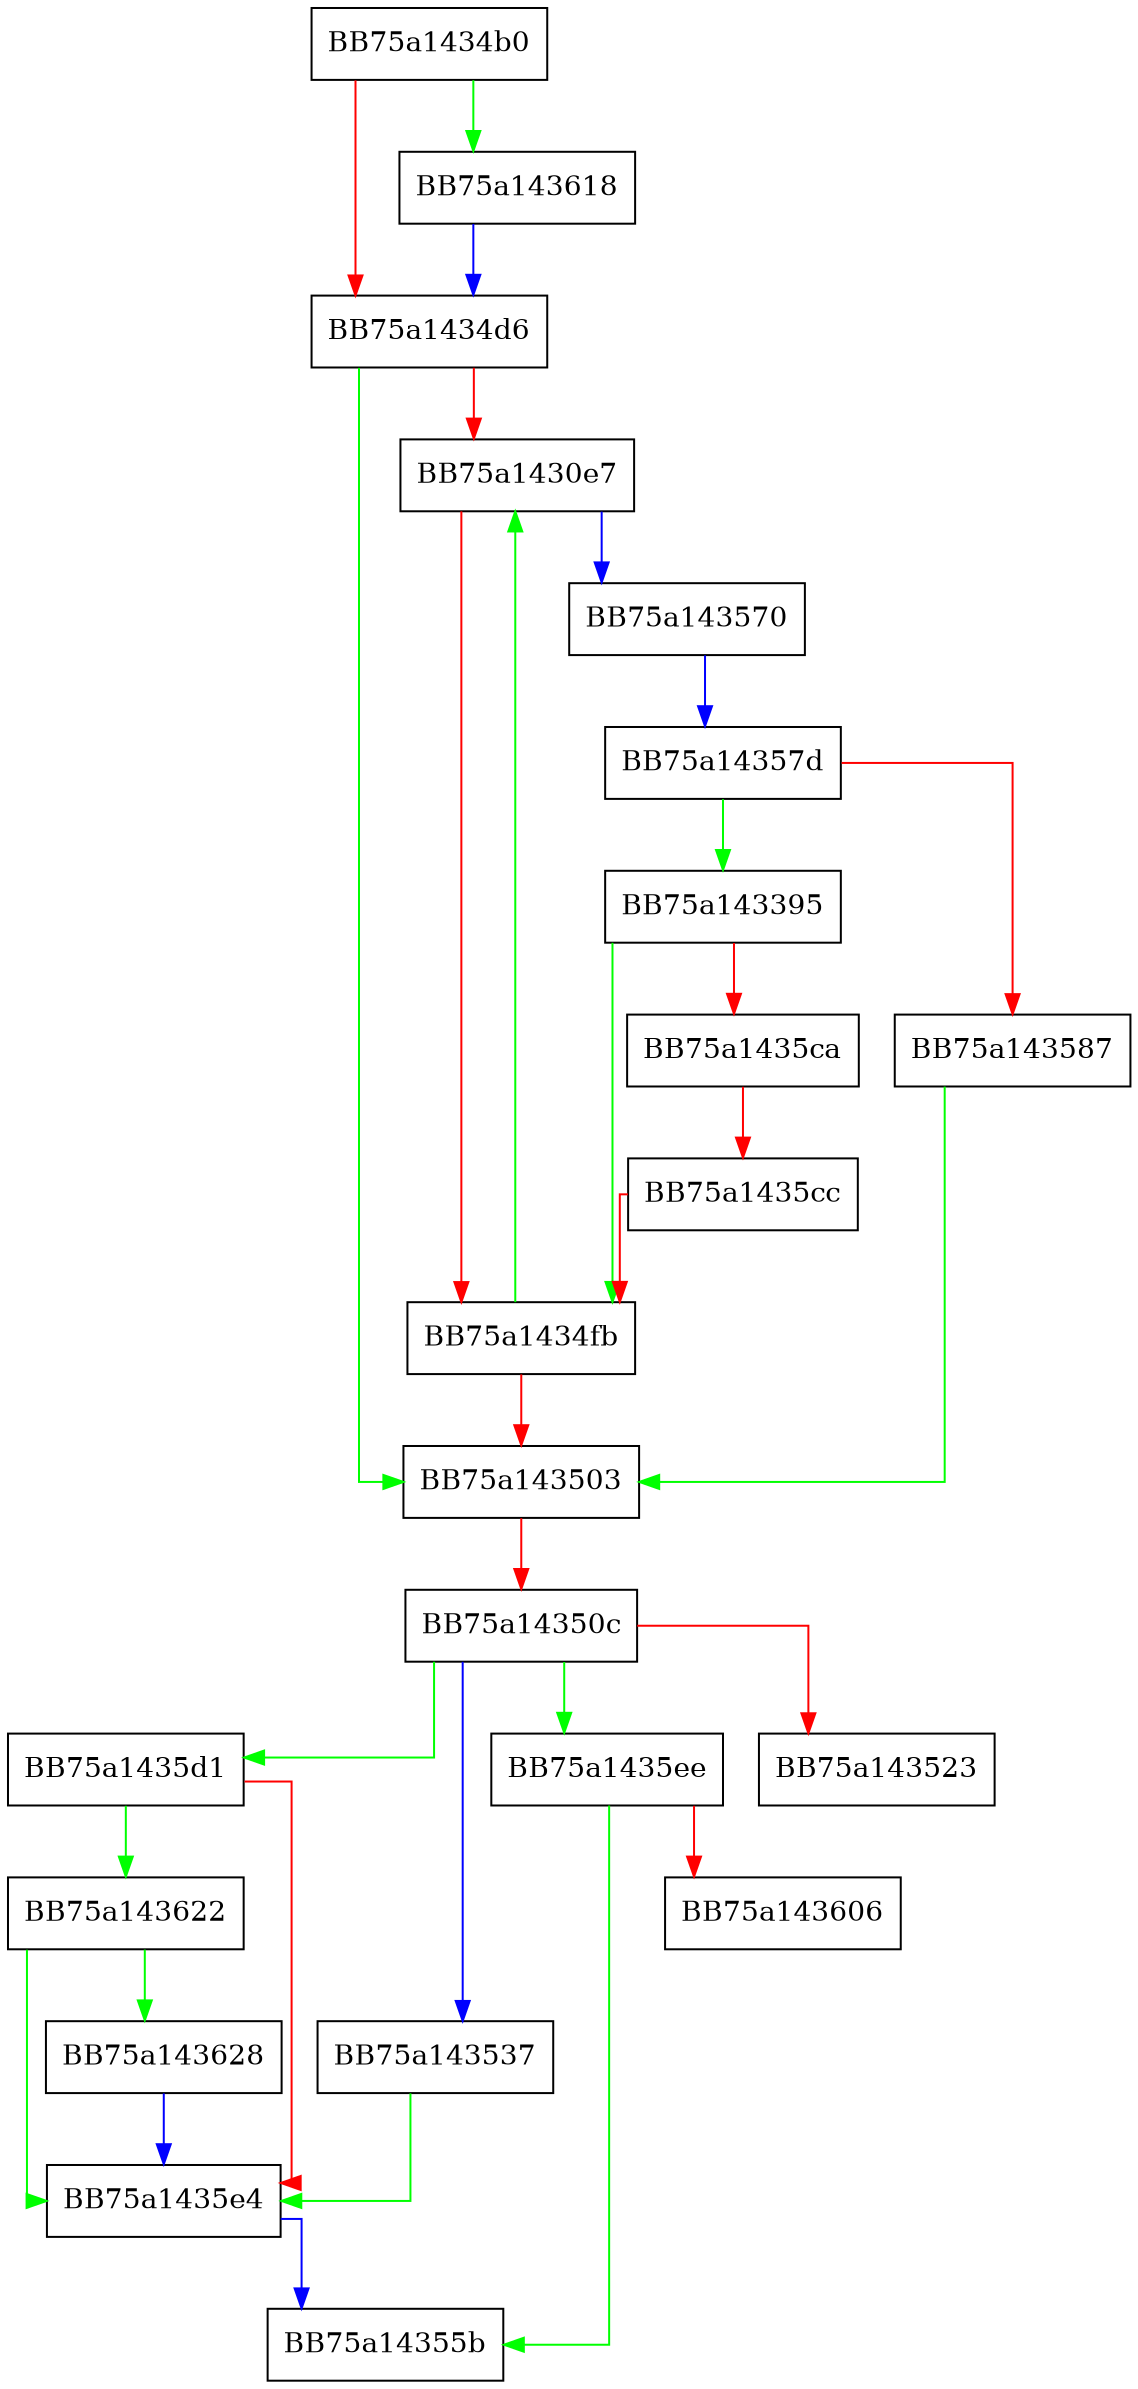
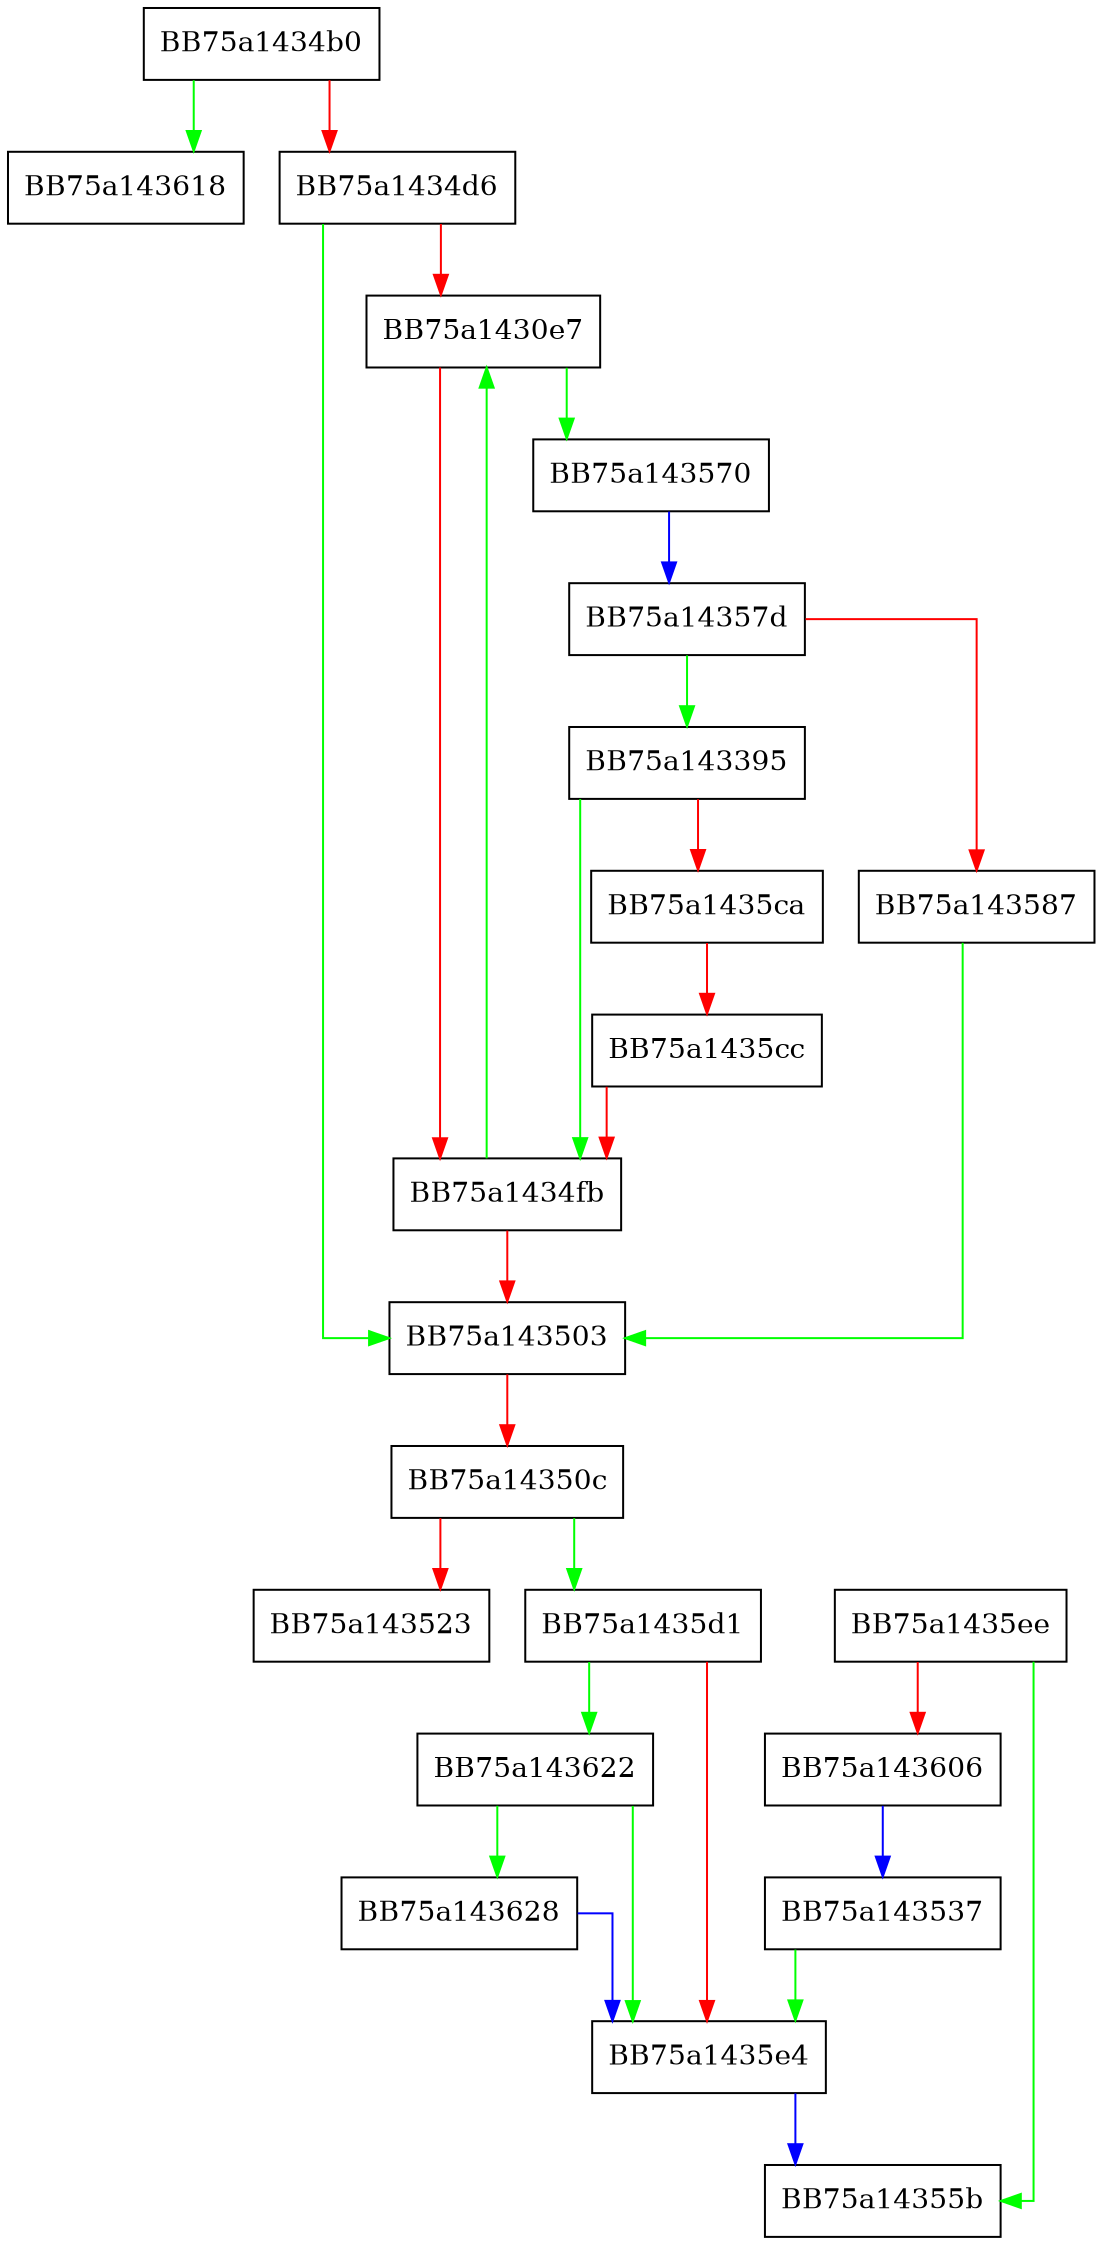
edge "BB75a143618" -> "BB75a1434d6": removed
edge "BB75a1430e7" -> "BB75a143570": color blue -> green
edge "BB75a14350c" -> "BB75a1435ee": removed
edge "BB75a14350c" -> "BB75a143537": now "BB75a143606" -> "BB75a143537"
